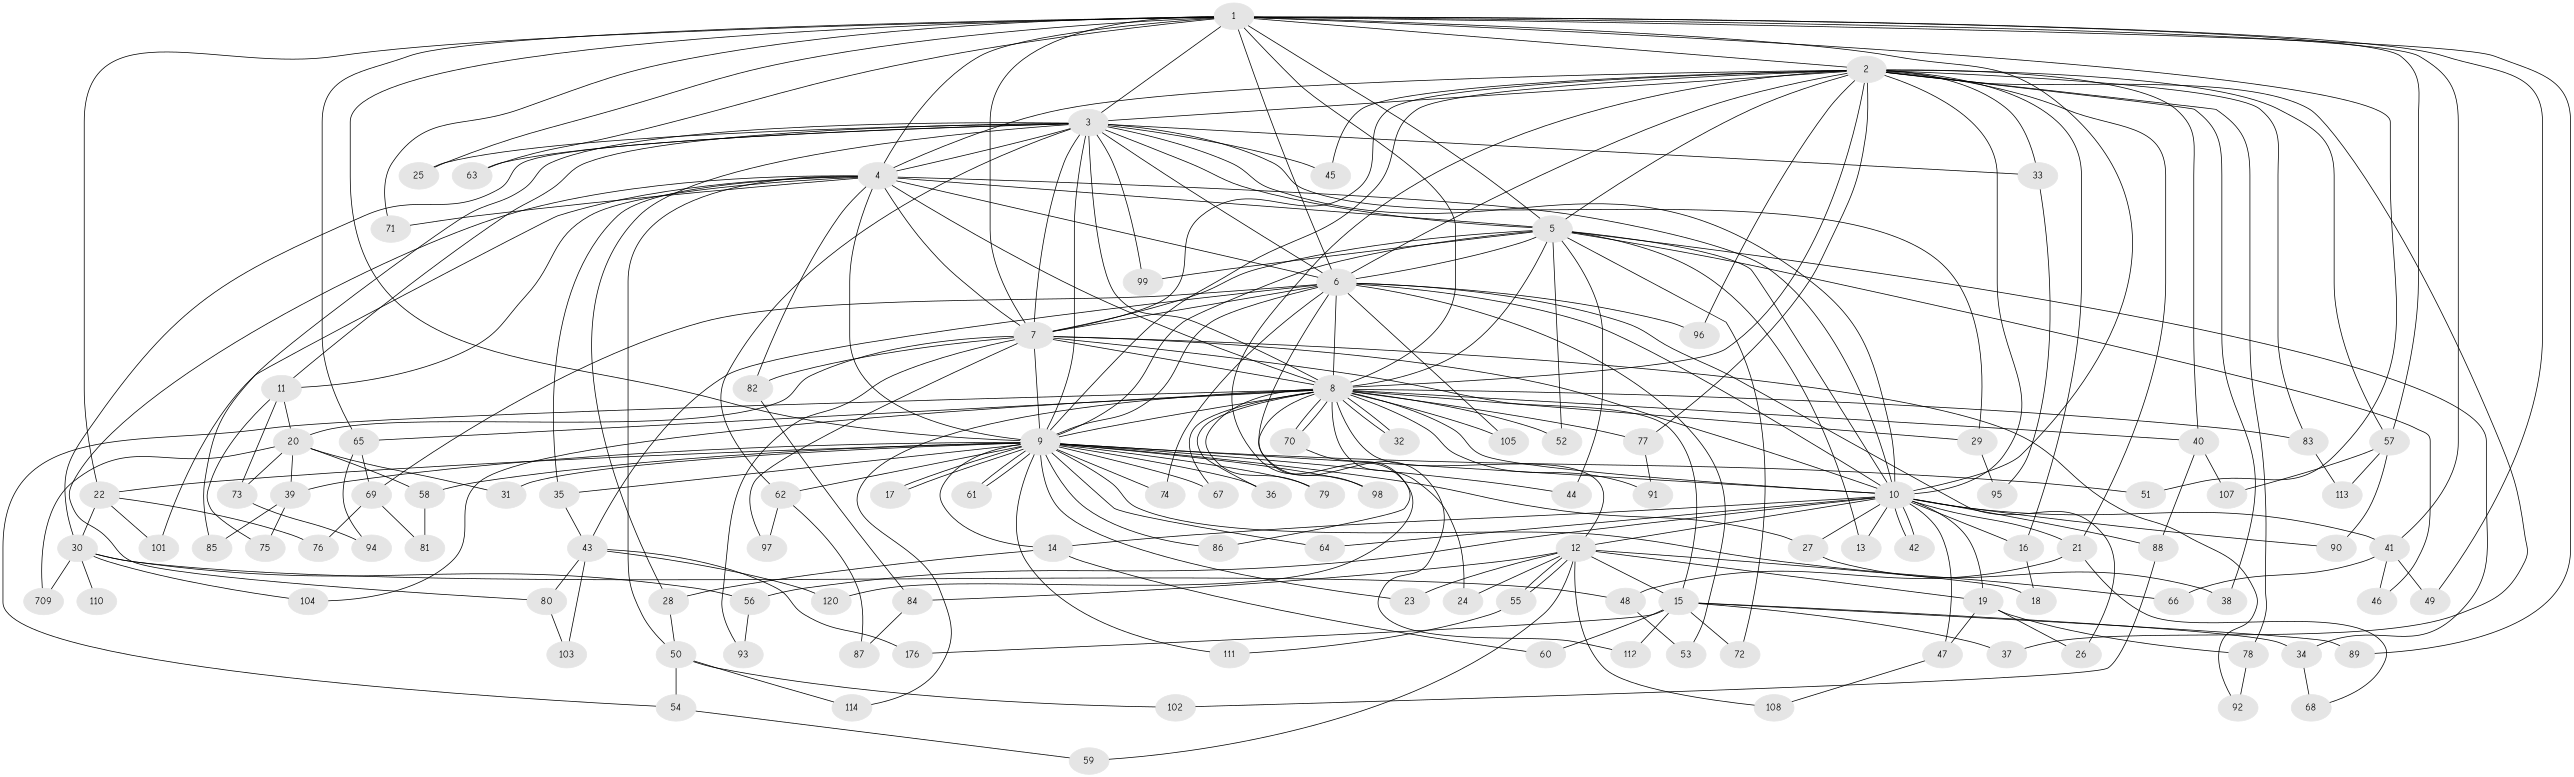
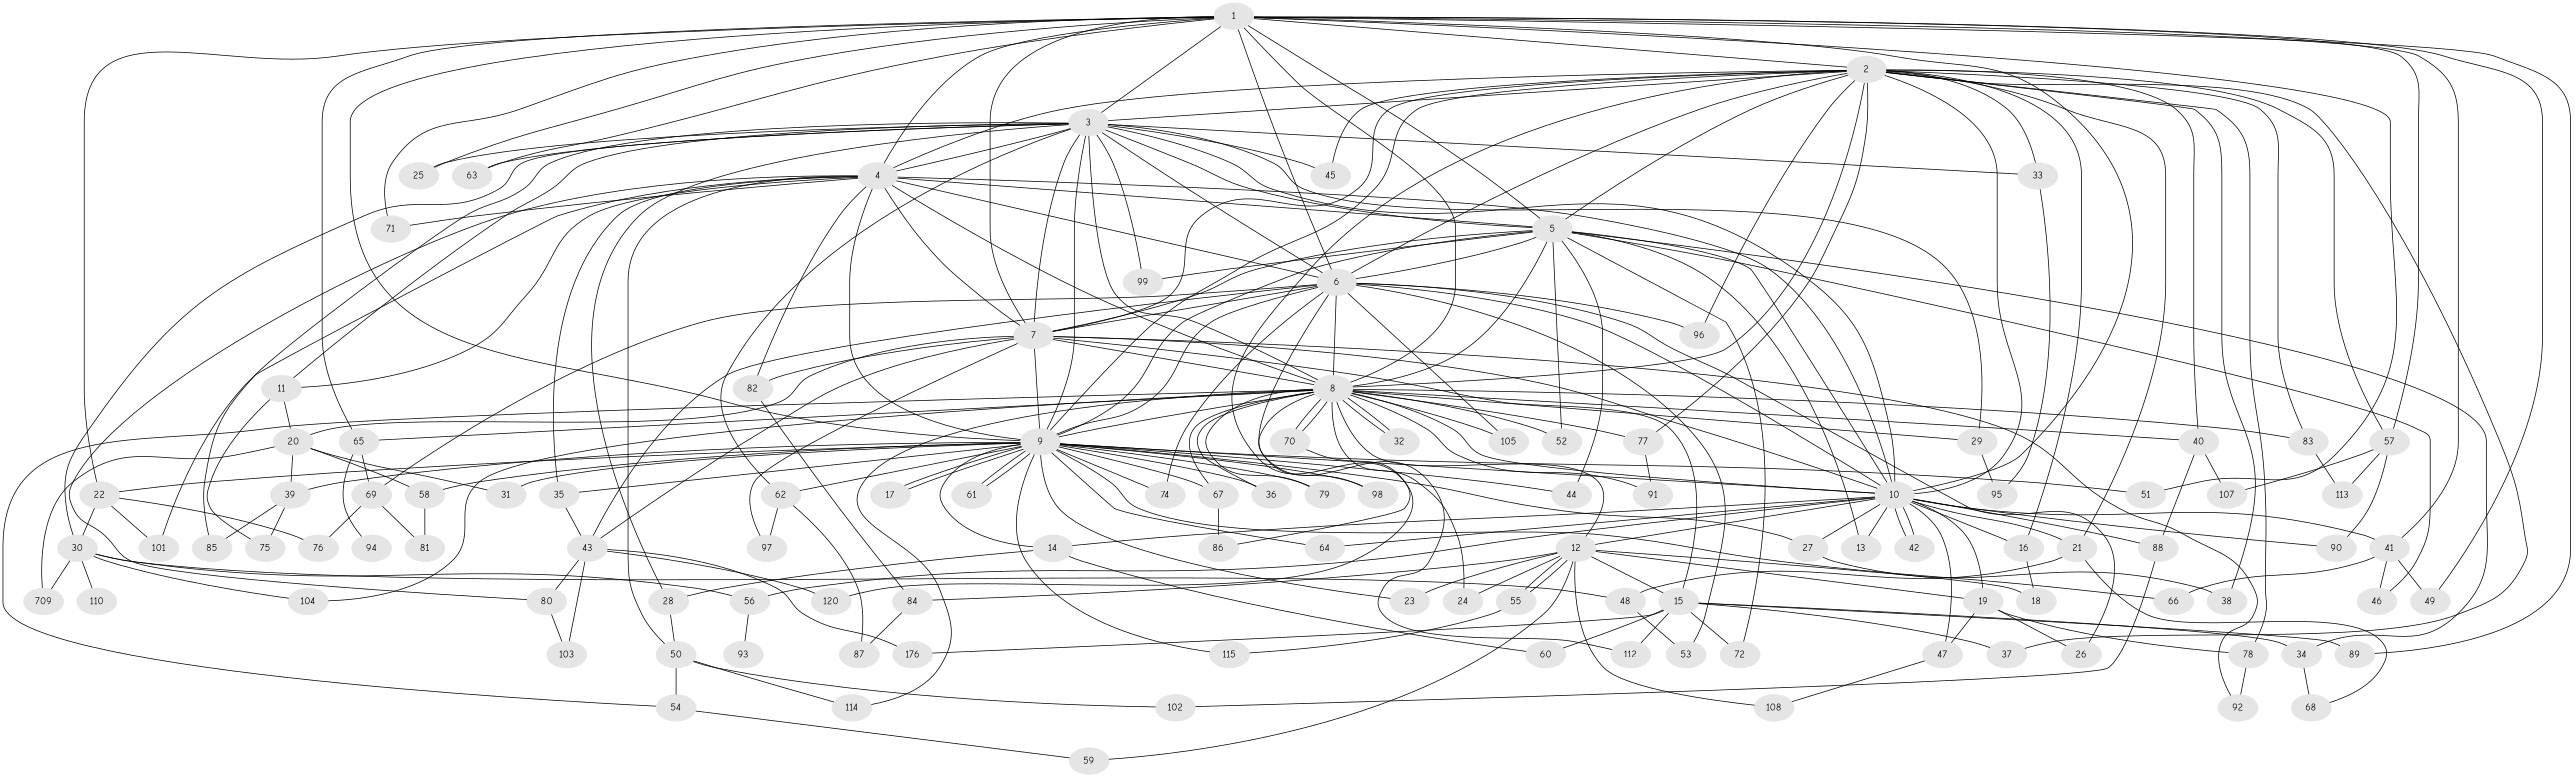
edge "7" -- "93": now "7" -- "43"
node "73": removed
edge "9" -- "86": now "67" -- "86"
node "111": label "111" -> "115"
